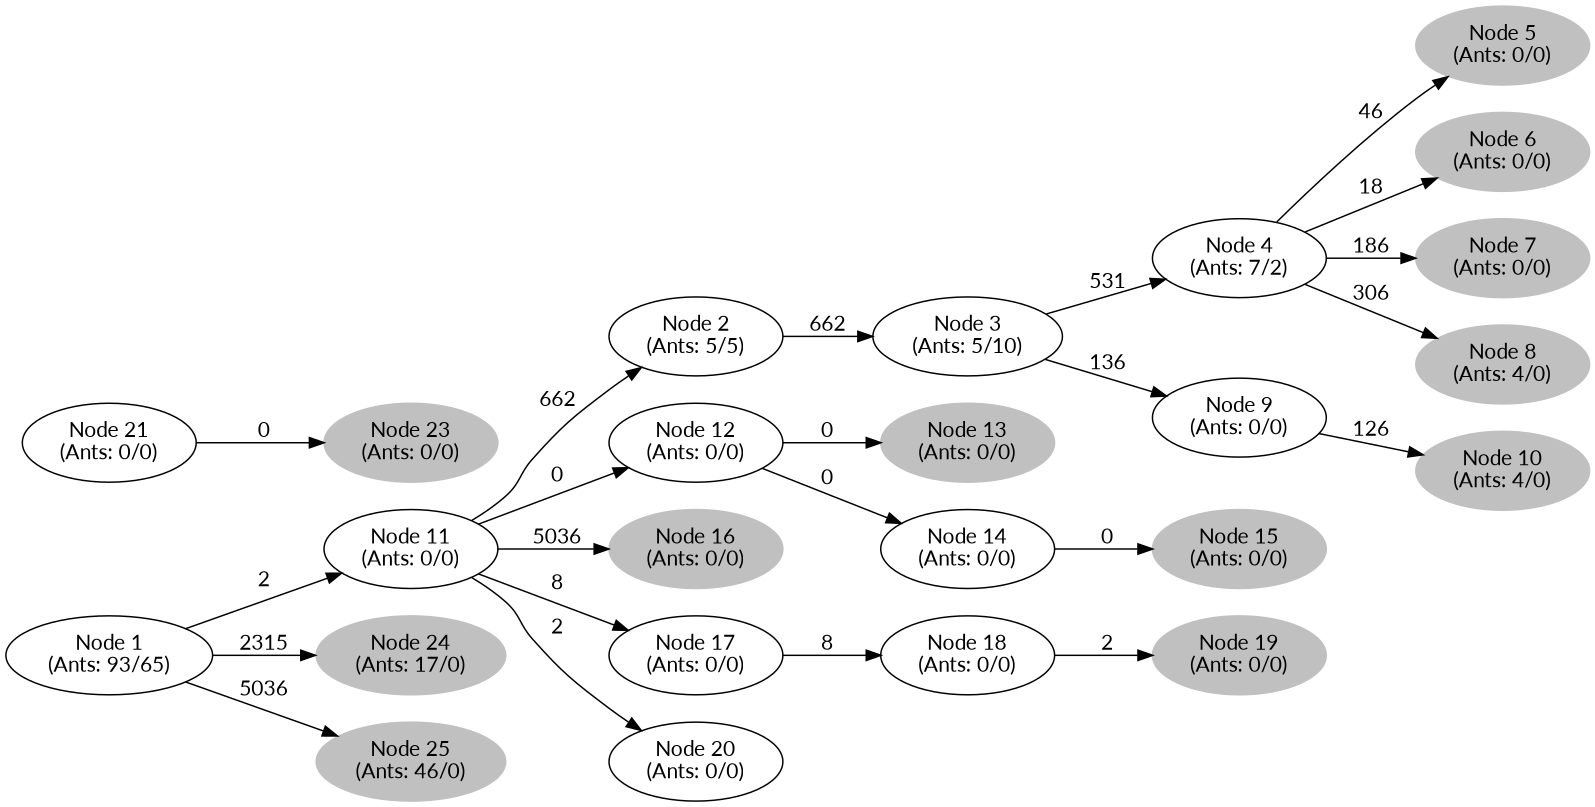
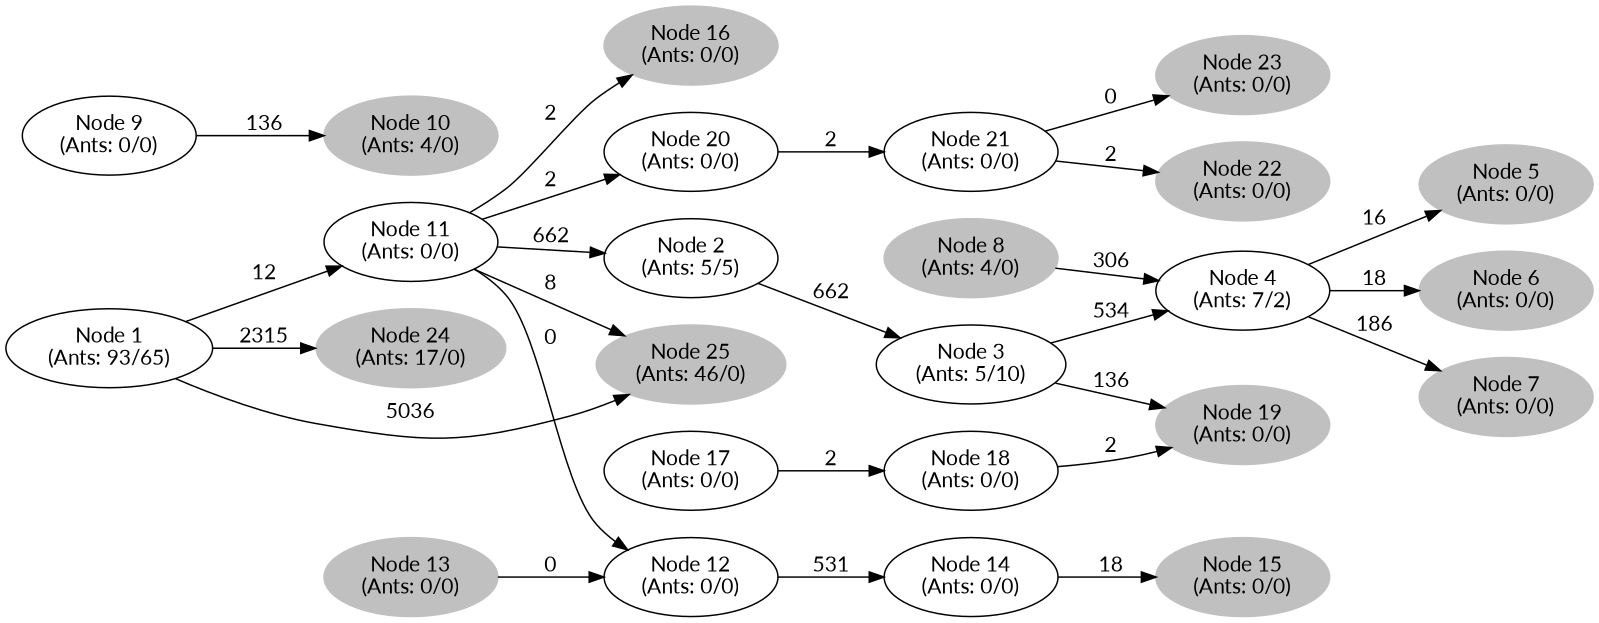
edge "Node 4 (Ants: 7/2)" -> "Node 5 (Ants: 0/0)": label "46" -> "16"
edge "Node 20 (Ants: 0/0)" -> "Node 21 (Ants: 0/0)": added, label "2"
node "Node 22 (Ants: 0/0)": added
edge "Node 3 (Ants: 5/10)" -> "Node 4 (Ants: 7/2)": label "531" -> "534"
edge "Node 4 (Ants: 7/2)" -> "Node 8 (Ants: 4/0)": reversed
edge "Node 3 (Ants: 5/10)" -> "Node 9 (Ants: 0/0)": now "Node 3 (Ants: 5/10)" -> "Node 19 (Ants: 0/0)"
edge "Node 9 (Ants: 0/0)" -> "Node 10 (Ants: 4/0)": label "126" -> "136"
edge "Node 12 (Ants: 0/0)" -> "Node 13 (Ants: 0/0)": reversed
edge "Node 12 (Ants: 0/0)" -> "Node 14 (Ants: 0/0)": label "0" -> "531"
edge "Node 11 (Ants: 0/0)" -> "Node 16 (Ants: 0/0)": label "5036" -> "2"
edge "Node 14 (Ants: 0/0)" -> "Node 15 (Ants: 0/0)": label "0" -> "18"
edge "Node 1 (Ants: 93/65)" -> "Node 11 (Ants: 0/0)": label "2" -> "12"
edge "Node 11 (Ants: 0/0)" -> "Node 17 (Ants: 0/0)": now "Node 11 (Ants: 0/0)" -> "Node 25 (Ants: 46/0)"
edge "Node 17 (Ants: 0/0)" -> "Node 18 (Ants: 0/0)": label "8" -> "2"
